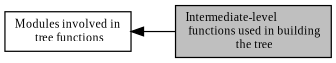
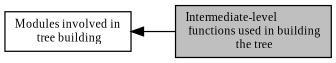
node "Modules involved in tree functions": label "Modules involved in tree functions" -> "Modules involved in tree building"
